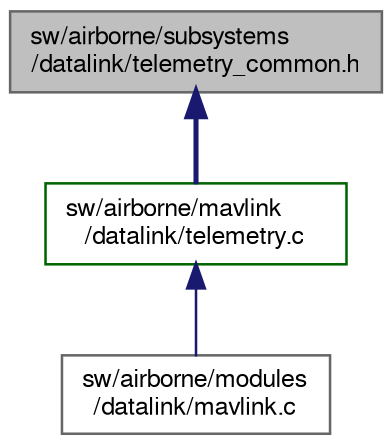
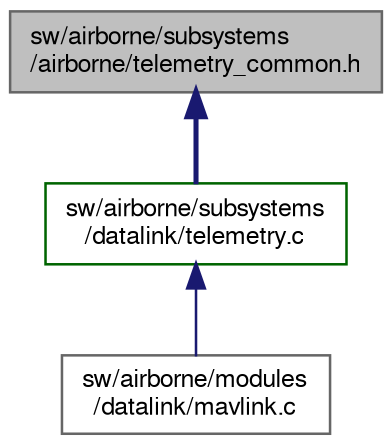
node "sw/airborne/subsystems /datalink/telemetry_common.h": label "sw/airborne/subsystems /datalink/telemetry_common.h" -> "sw/airborne/subsystems /airborne/telemetry_common.h"
node "sw/airborne/mavlink /datalink/telemetry.c": label "sw/airborne/mavlink /datalink/telemetry.c" -> "sw/airborne/subsystems /datalink/telemetry.c"
